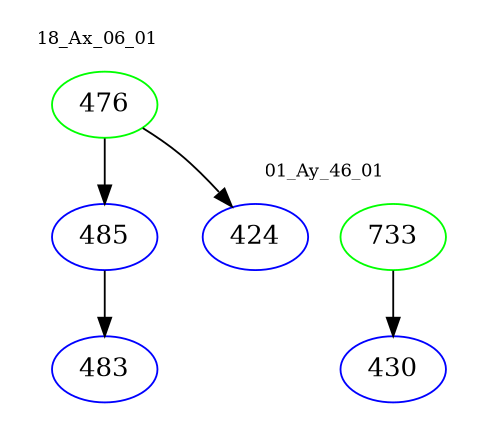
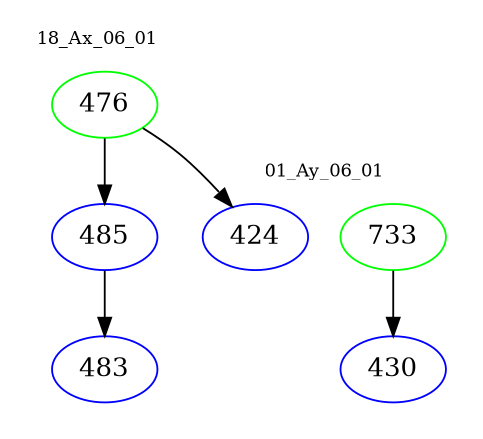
cluster "01_Ay_46_01": label "01_Ay_46_01" -> "01_Ay_06_01"
